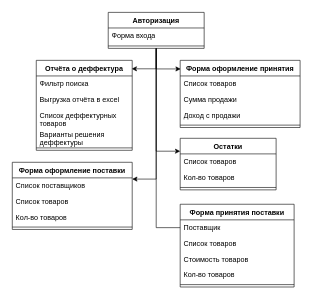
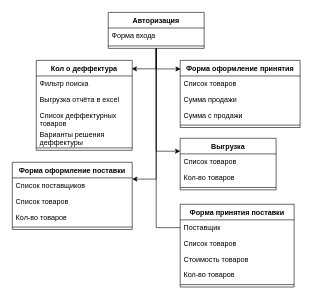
node "Отчёта о деффектура": label "Отчёта о деффектура" -> "Кол о деффектура"
node "Доход с продажи": label "Доход с продажи" -> "Сумма с продажи"
node "Остатки": label "Остатки" -> "Выгрузка"
